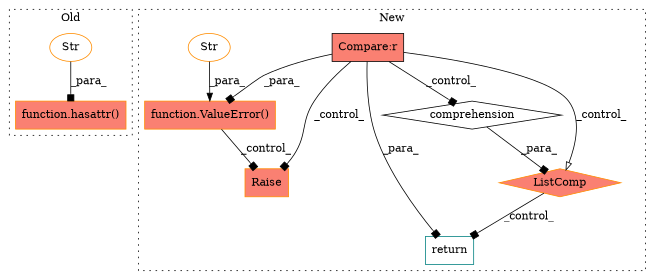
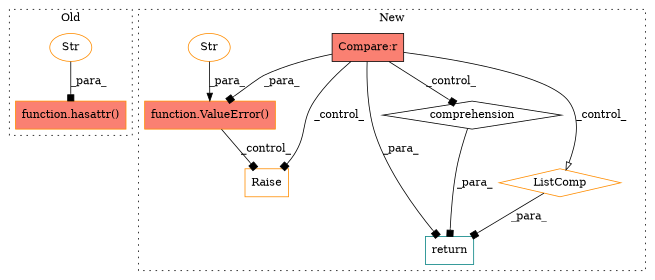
edge "comprehension" -> "ListComp": now "comprehension" -> "return"
node "Raise": fillcolor salmon -> white
node "ListComp": fillcolor salmon -> white
edge "ListComp" -> "return": label "_control_" -> "_para_"
